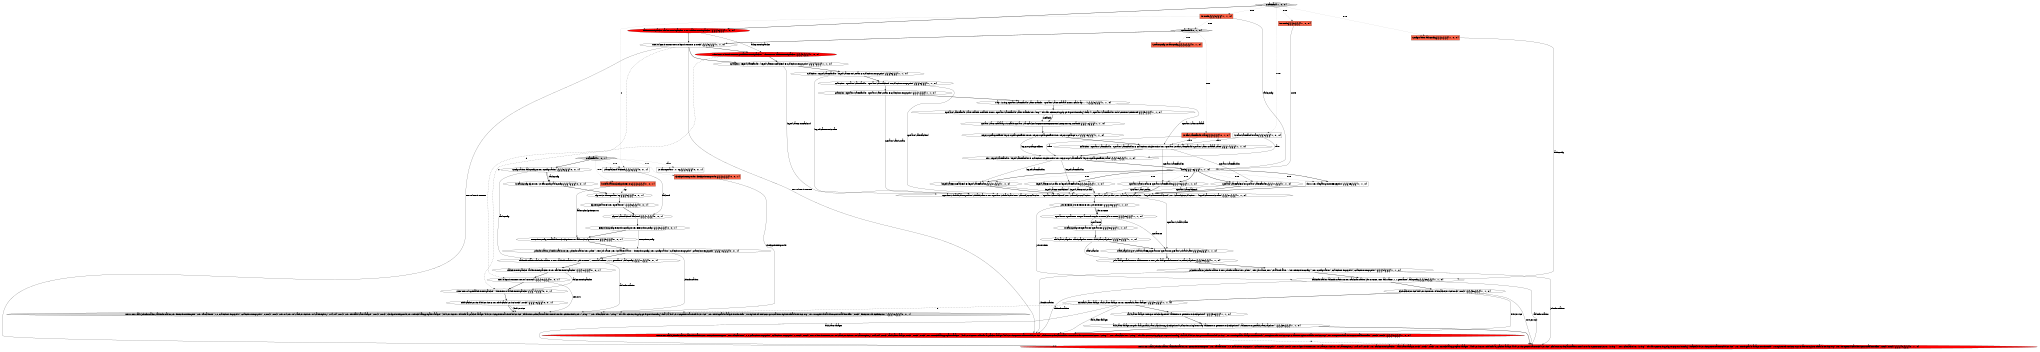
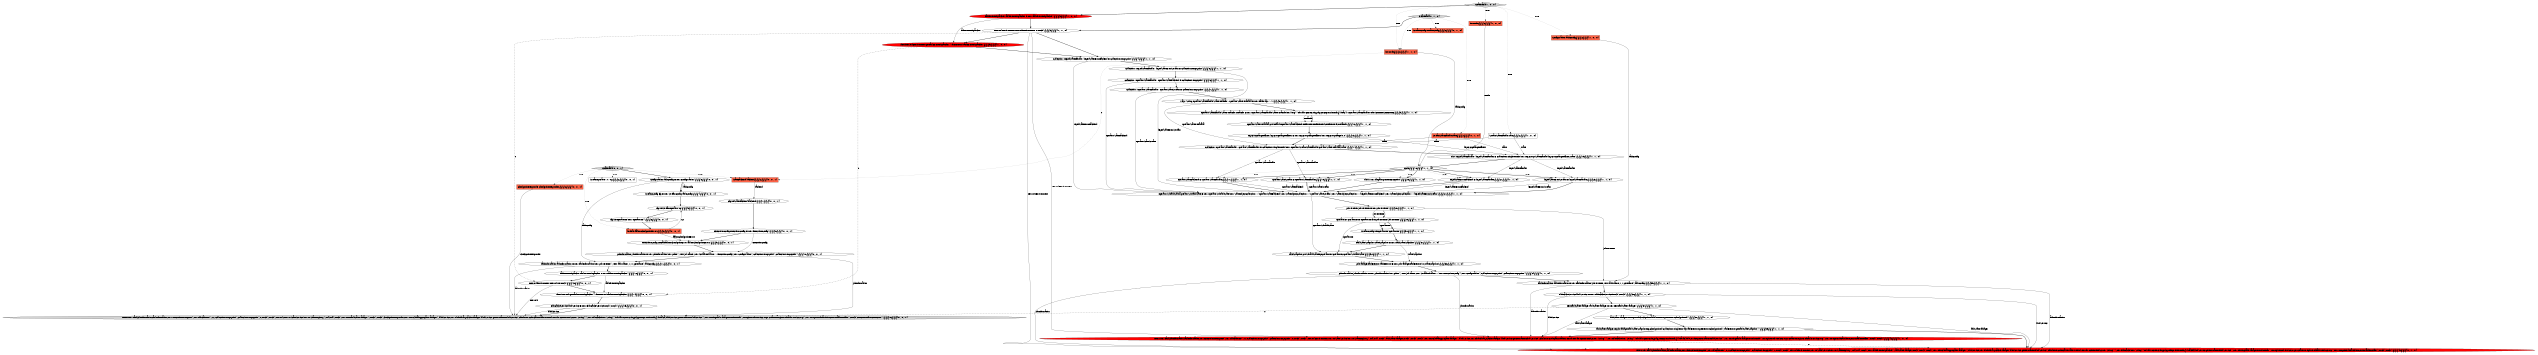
edge "int mode@@@2@@@['1', '1', '0']" -> "createTask['0', '1', '0']": reversed
edge "createTask['0', '0', '1']" -> "StreamOperator<?> op@@@2@@@['0', '0', '1']": label "state" -> "true"
node "StateBackend backend@@@2@@@['0', '0', '1']": fillcolor white -> tomato
node "throw new IllegalArgumentException()@@@25@@@['1', '1', '0']": shape box -> ellipse
edge "cfg.setOperatorID(new OperatorID())@@@6@@@['0', '0', '1']" -> "cfg.setStateBackend(backend)@@@7@@@['0', '0', '1']": now "cfg.setOperatorID(new OperatorID())@@@6@@@['0', '0', '1']" -> "boolean failOnCheckpointErrors@@@2@@@['0', '0', '1']"
